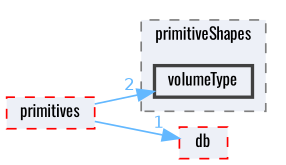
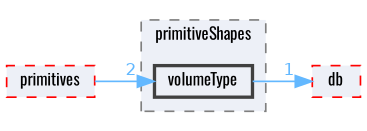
edge "primitives" -> "db": now "volumeType" -> "db"
